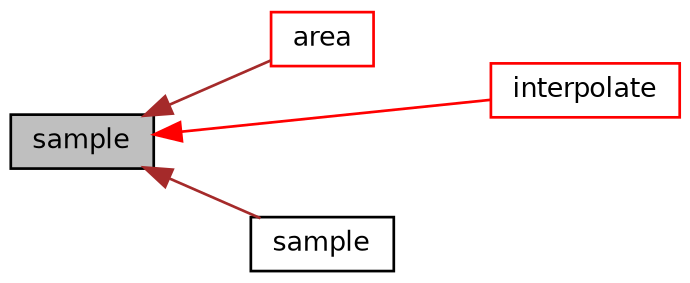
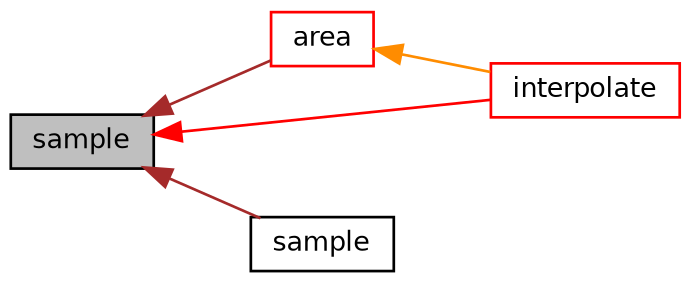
edge "interpolate" -> "area": added
